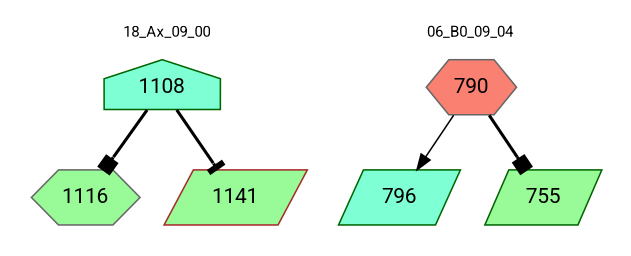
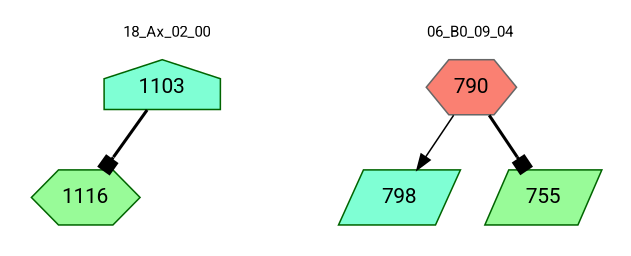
cluster "18_Ax_09_00": label "18_Ax_09_00" -> "18_Ax_02_00"
node "1108": label "1108" -> "1103"
node "1116": color gray40 -> darkgreen
node "1141": removed
node "796": label "796" -> "798"
